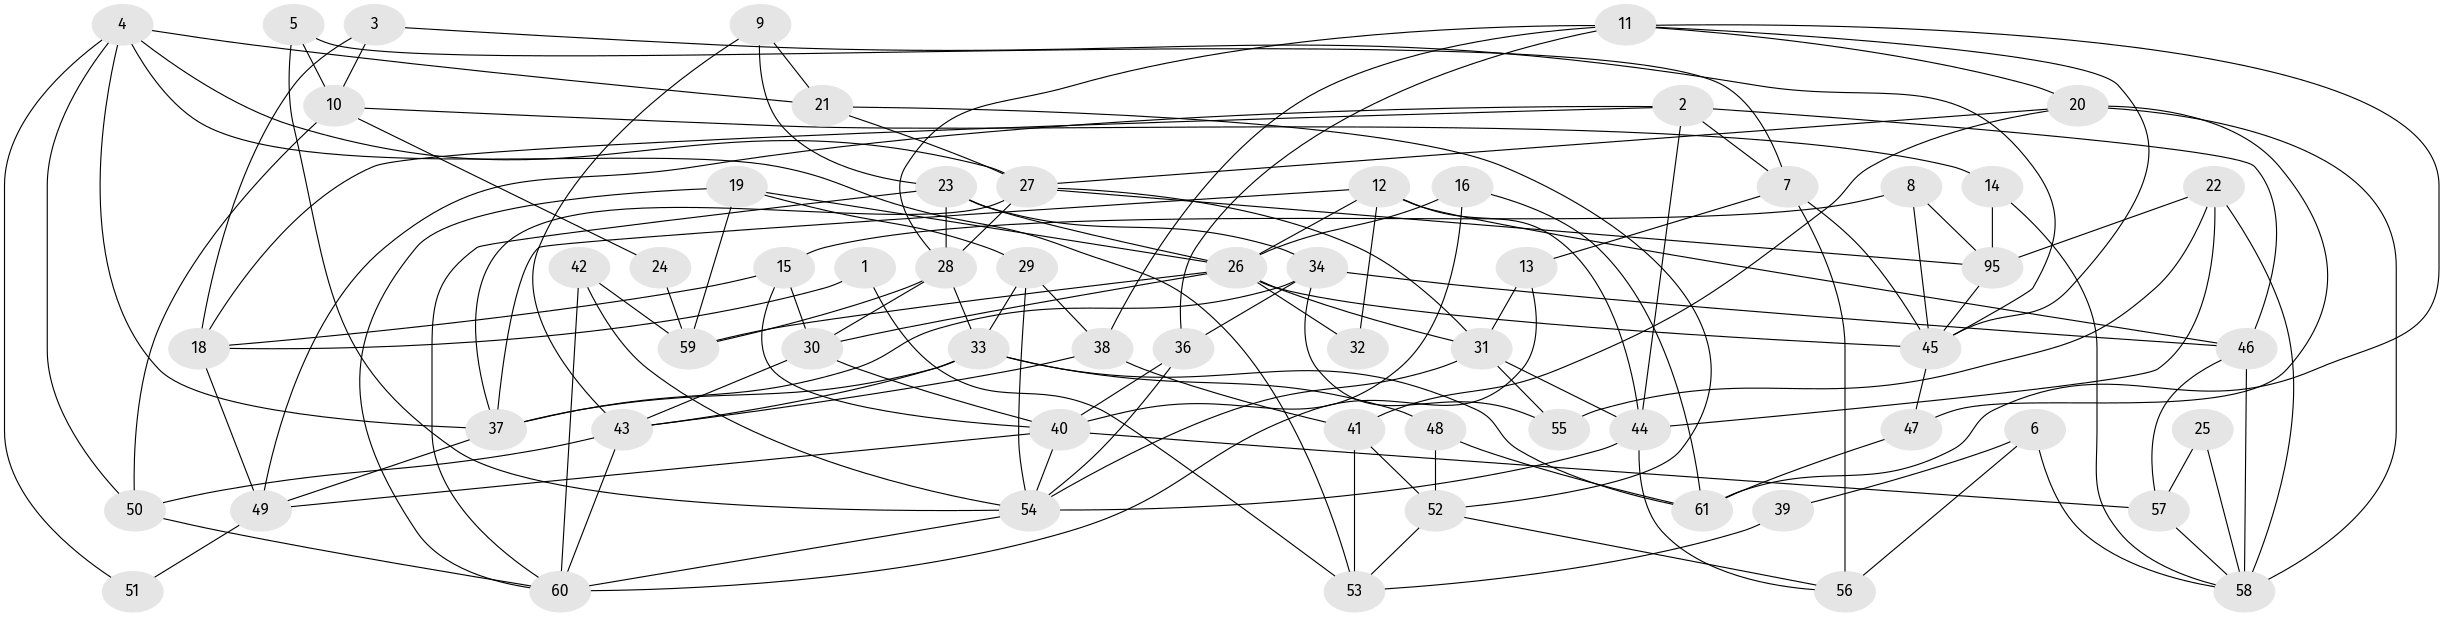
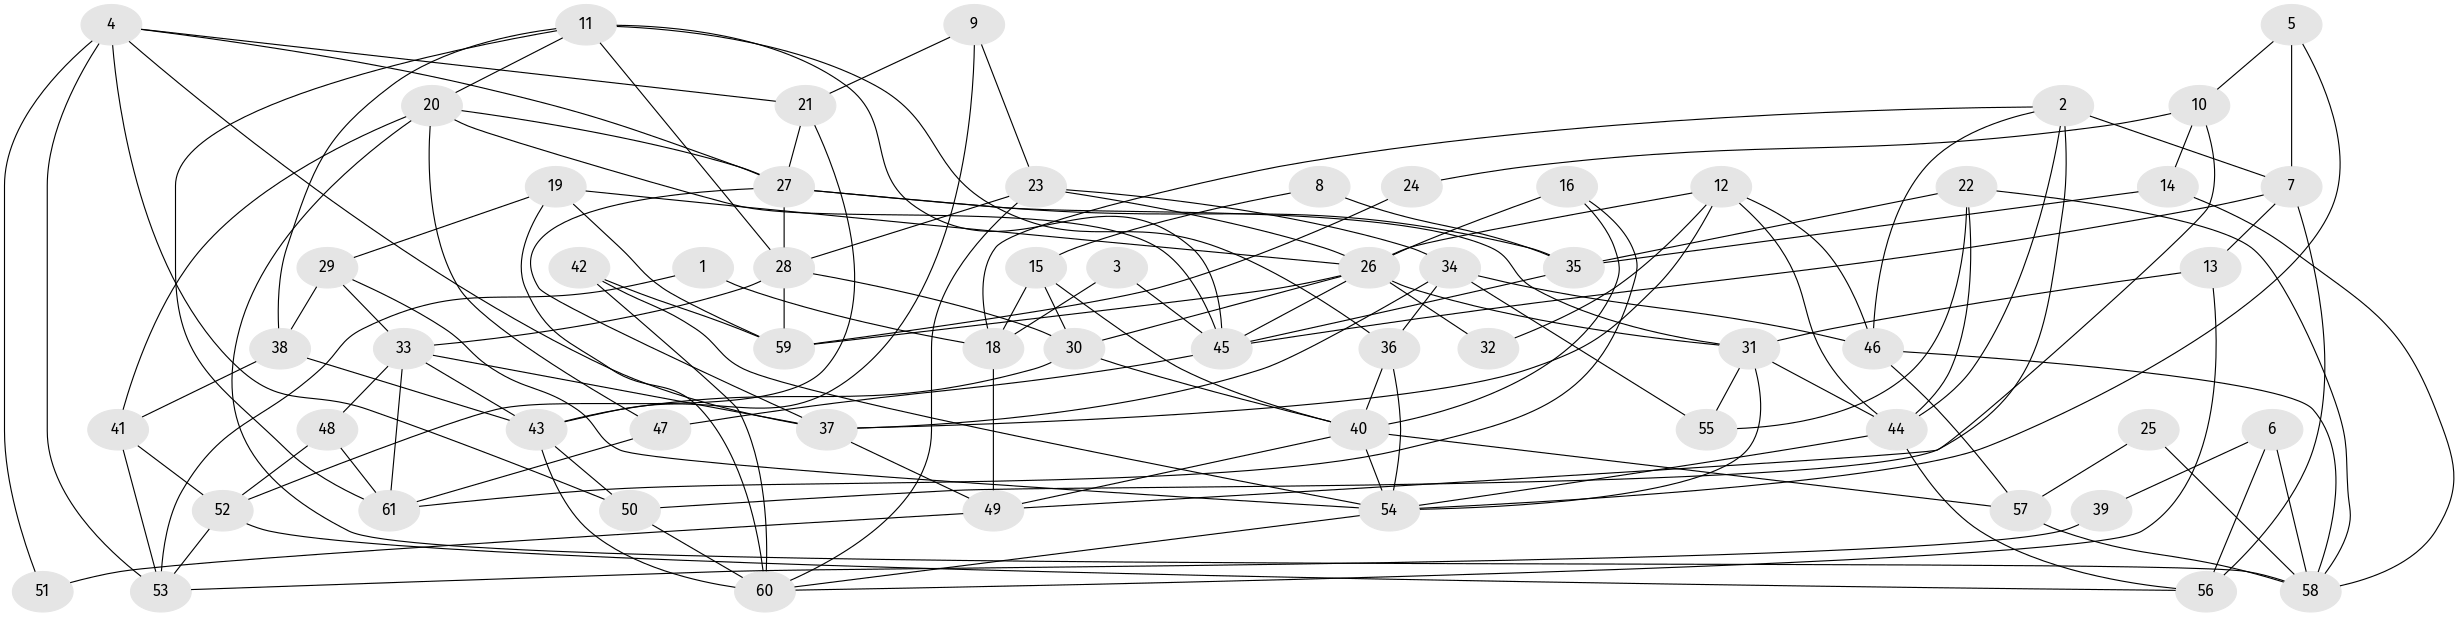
edge "3" -- "10": removed
edge "8" -- "45": now "20" -- "45"
node "95": label "95" -> "35"
